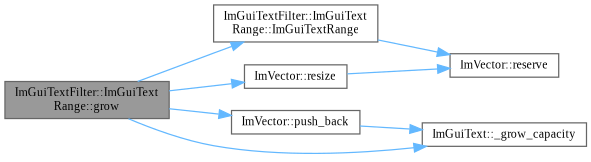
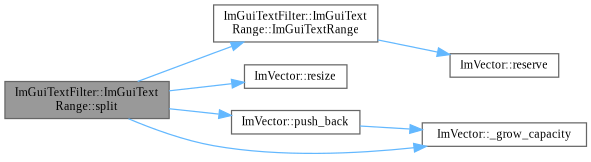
edge "ImVector::resize" -> "ImVector::reserve": removed
node "ImGuiTextFilter::ImGuiText Range::grow": label "ImGuiTextFilter::ImGuiText Range::grow" -> "ImGuiTextFilter::ImGuiText Range::split"
node "ImGuiText::_grow_capacity": label "ImGuiText::_grow_capacity" -> "ImVector::_grow_capacity"
